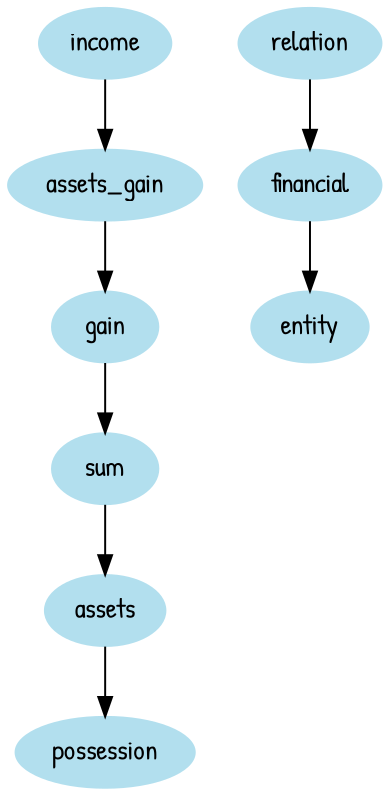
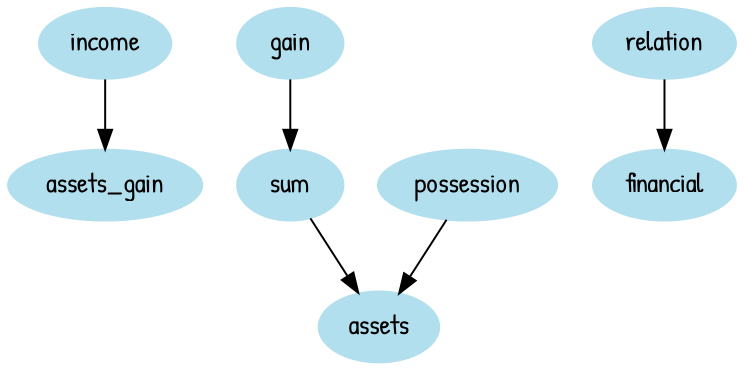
edge "assets_gain" -> "gain": removed
node "entity": removed
edge "assets" -> "possession": reversed
